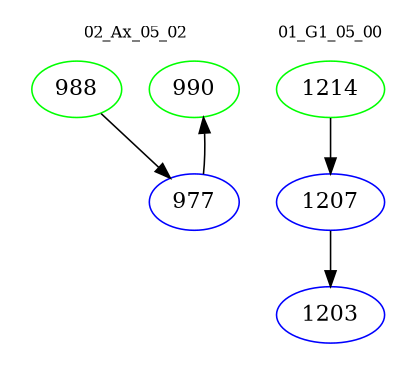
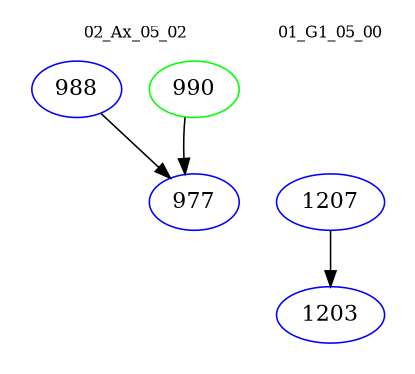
node "988": color green -> blue
node "1214": removed
edge "977" -> "990": reversed
